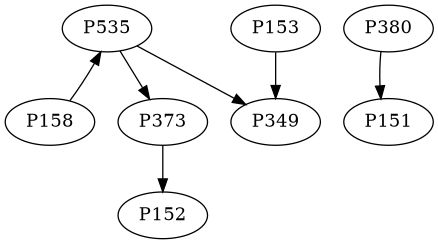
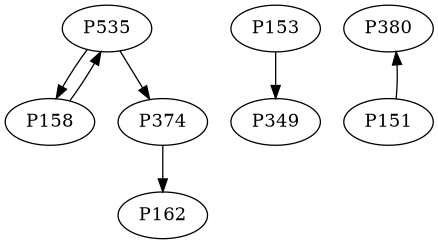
edge "P380" -> "P151": reversed
edge "P535" -> "P349": now "P535" -> "P158"
node "P373": label "P373" -> "P374"
node "P152": label "P152" -> "P162"
